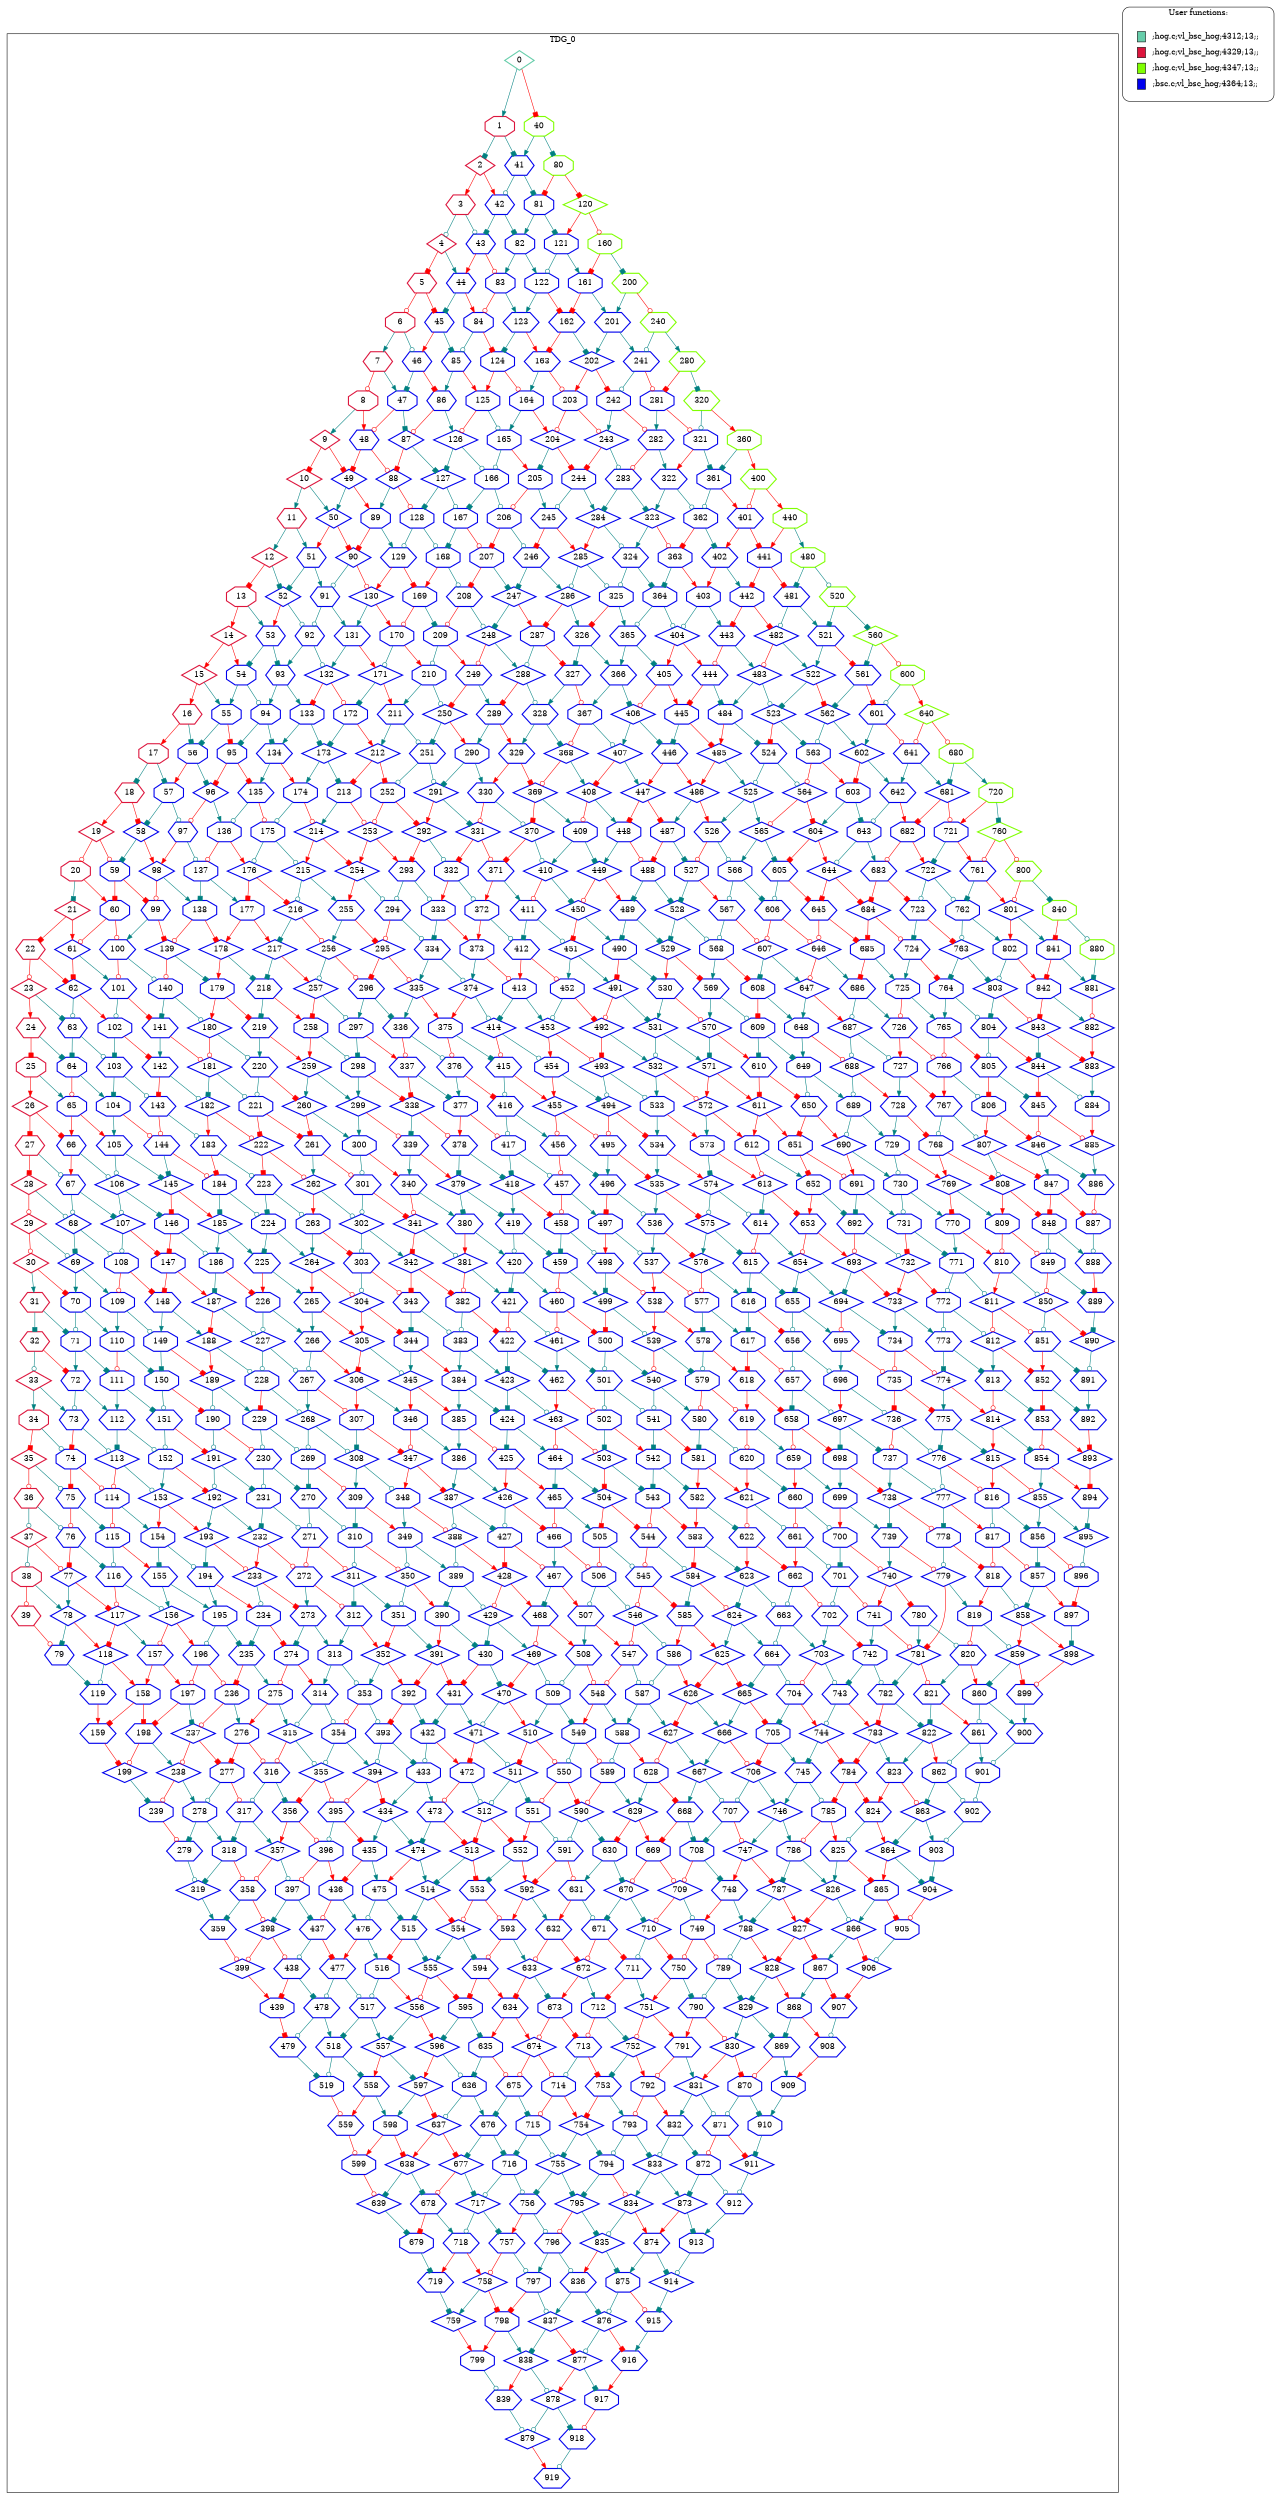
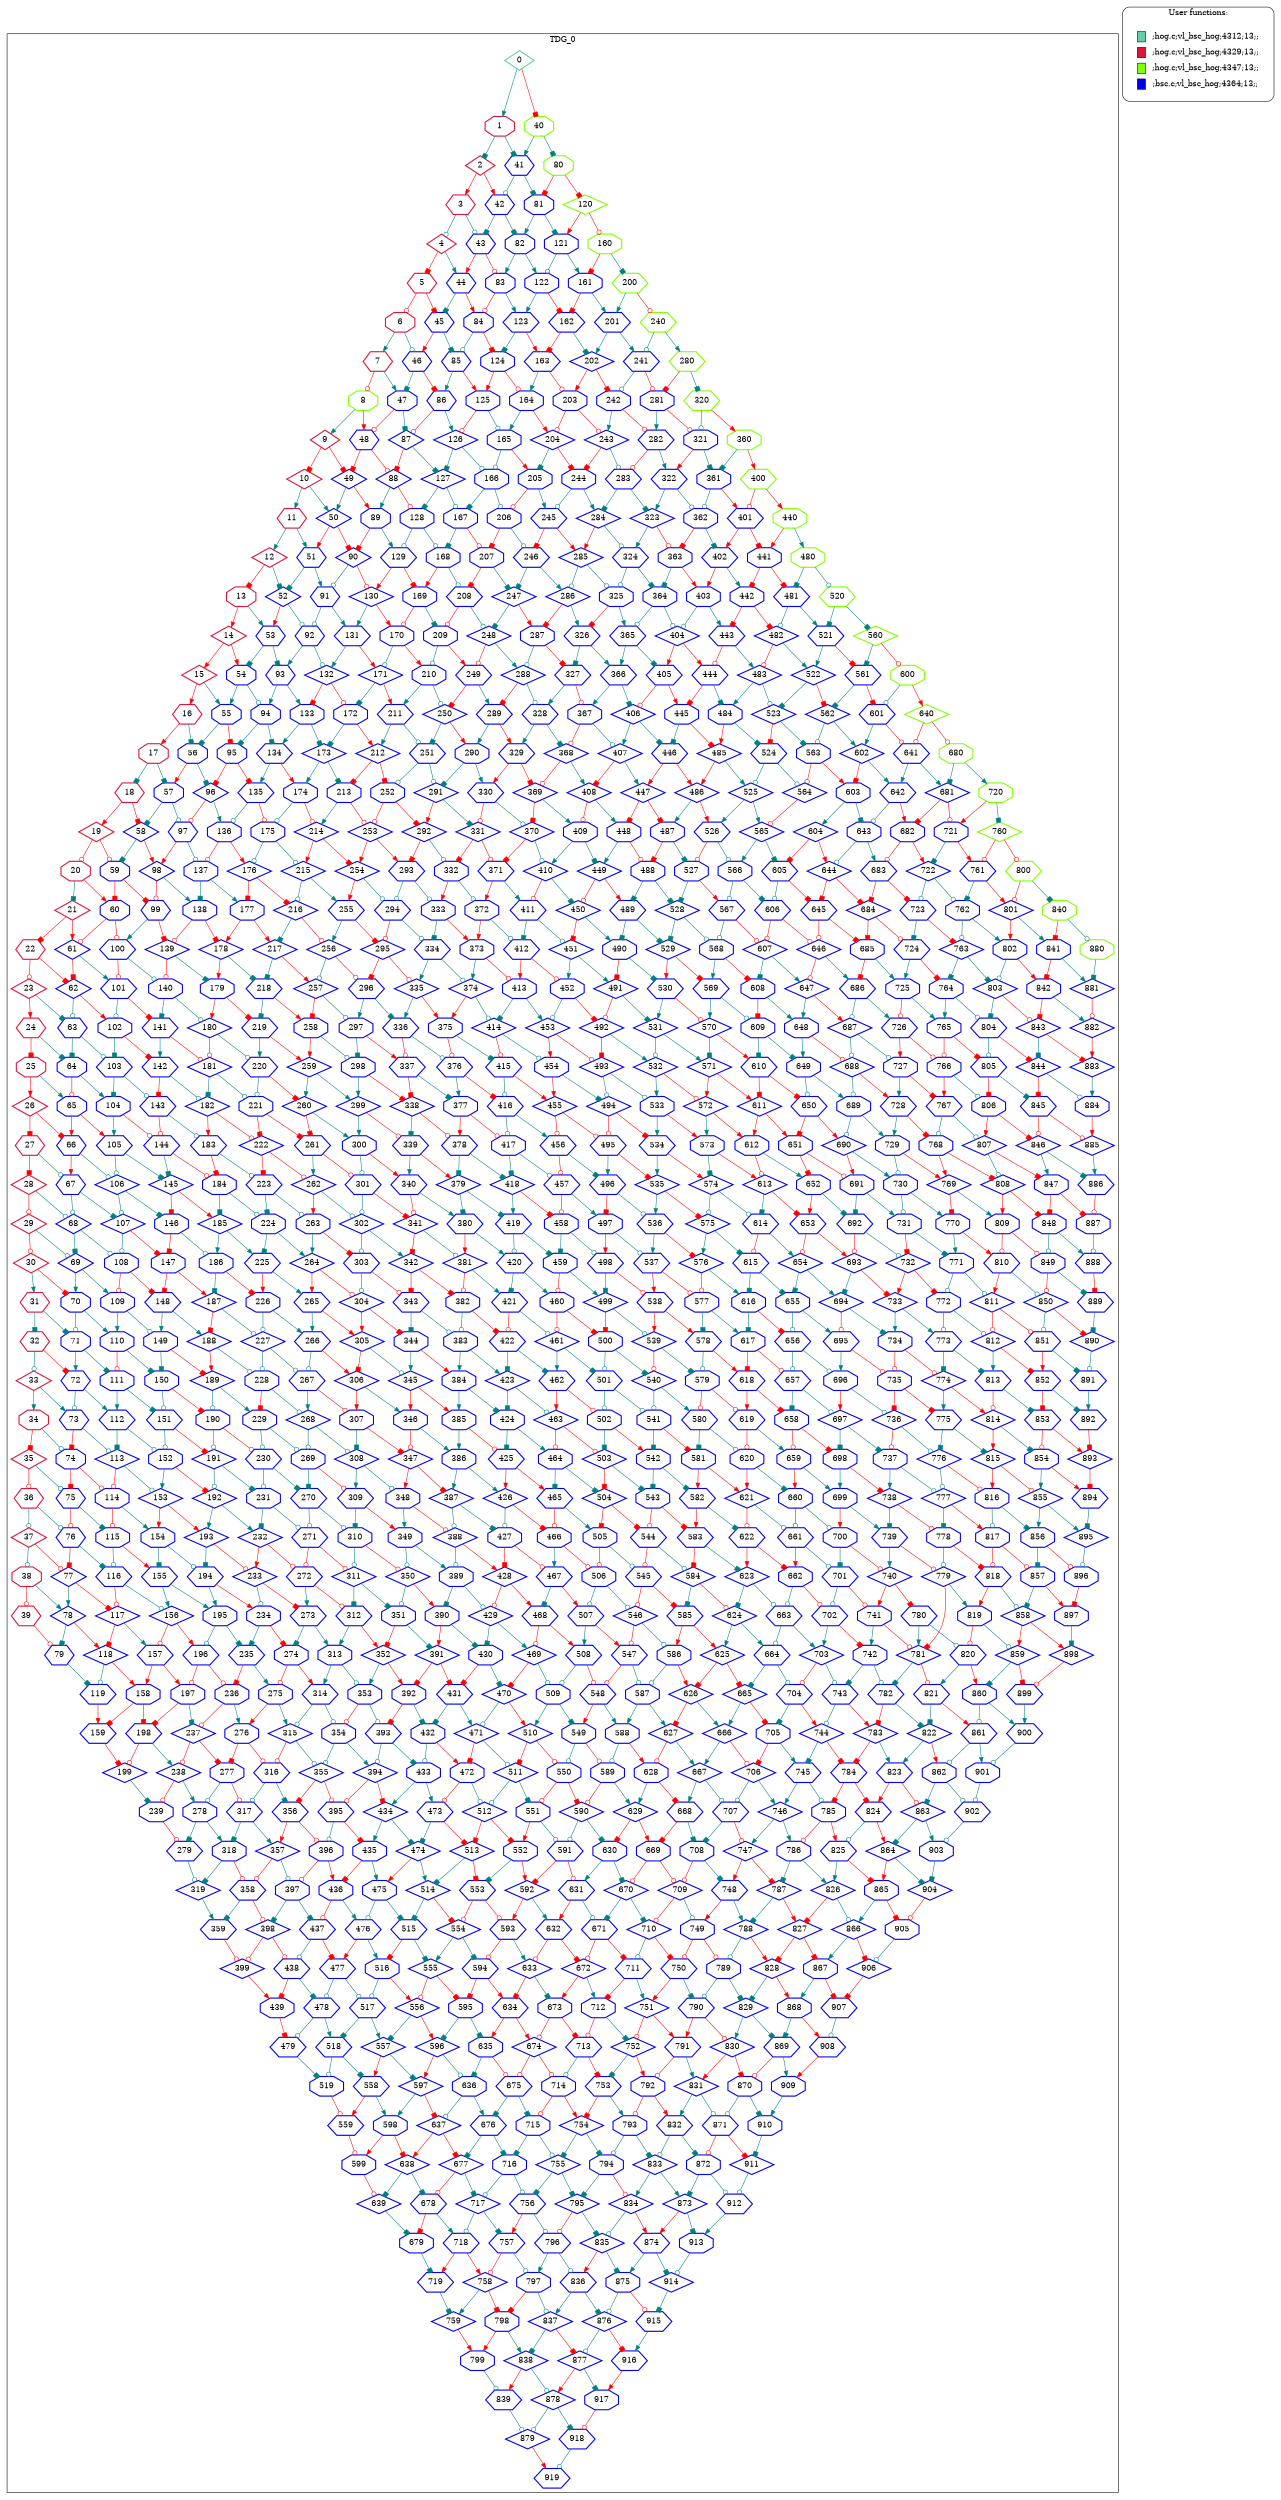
node "8": color crimson -> chartreuse
edge "564" -> "604": removed
